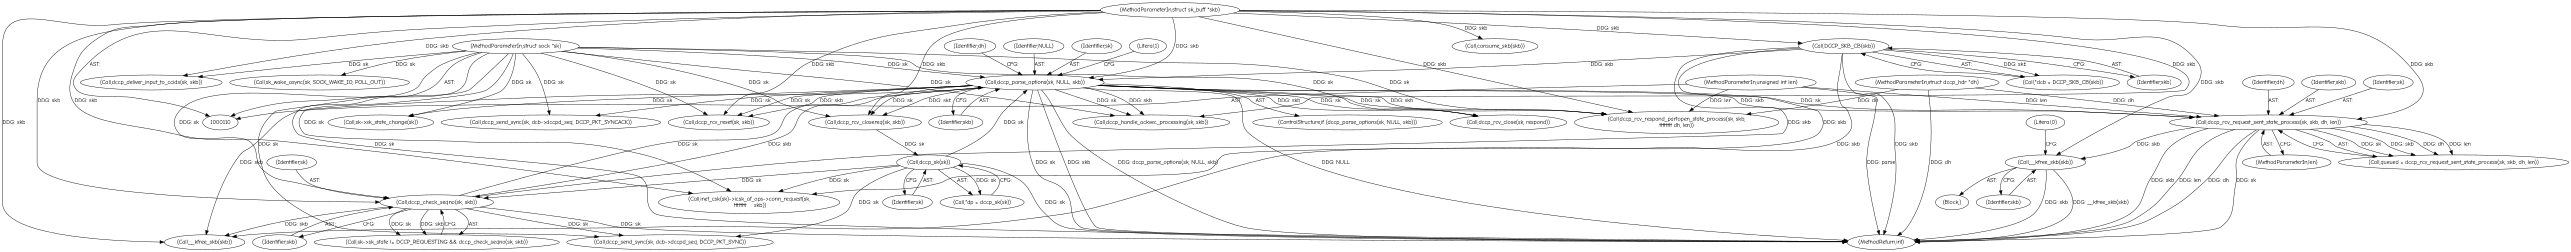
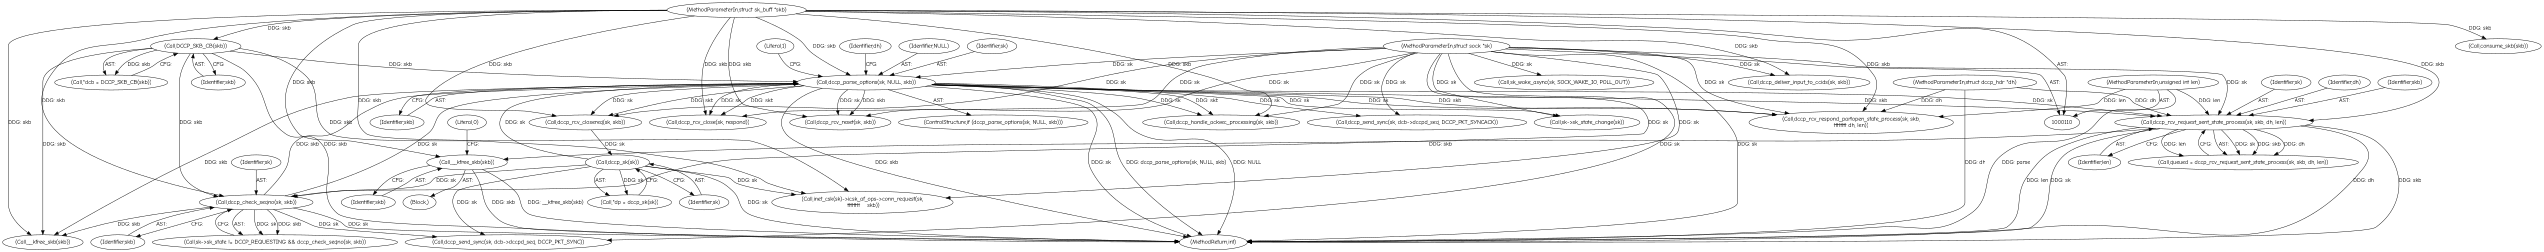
edge "(MethodParameterIn,struct sk_buff *skb)" -> "(Call,dccp_rcv_close(sk, respond))": added, label "DDG: skb"
edge "(MethodParameterIn,struct sock *sk)" -> "(Call,dccp_rcv_request_sent_state_process(sk, skb, dh, len))": added, label "DDG: sk"
node "(MethodParameterIn,len)": label "(MethodParameterIn,len)" -> "(Identifier,len)"
